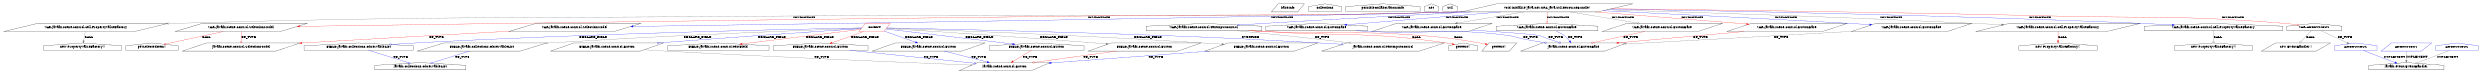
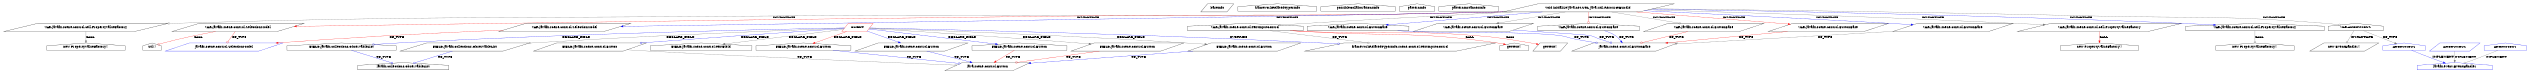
node "collections": label "collections" -> "frameworkRelatedTypesInfo"
node "net": label "net" -> "patternInfo"
node "util": label "util" -> "patternInstancesInfo"
edge "void initialize(java.net.URL,java.util.ResourceBundle)" -> "VAR:ANONYMOUS": color red -> gray40
edge "void initialize(java.net.URL,java.util.ResourceBundle)" -> "VAR:javafx.scene.control.TextInputControl": color blue -> gray40
edge "CLIENT" -> "FIELD:javafx.scene.control.TextField": color red -> gray40
edge "VAR:ANONYMOUS" -> "new EventHandler()": label "CALL" -> "INSTANTIATE"
node "getSelectedItem()": label "getSelectedItem()" -> "util()"
node "javafx.scene.control.SelectionModel": color black -> blue
node "javafx.scene.control.TextInputControl": label "javafx.scene.control.TextInputControl" -> "frameworkRelatedTypesInfo.scene.control.TextInputControl"
node "javafx.scene.control.Button": label "javafx.scene.control.Button" -> "java.scene.control.Button"
node "javafx.event.EventHandler": color black -> blue
